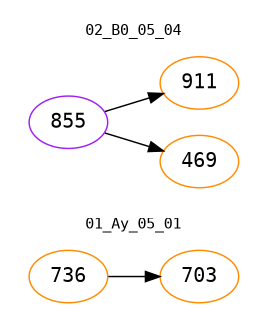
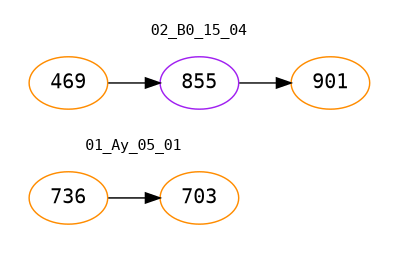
cluster "02_B0_05_04": label "02_B0_05_04" -> "02_B0_15_04"
node "911": label "911" -> "901"
edge "855" -> "469": reversed
